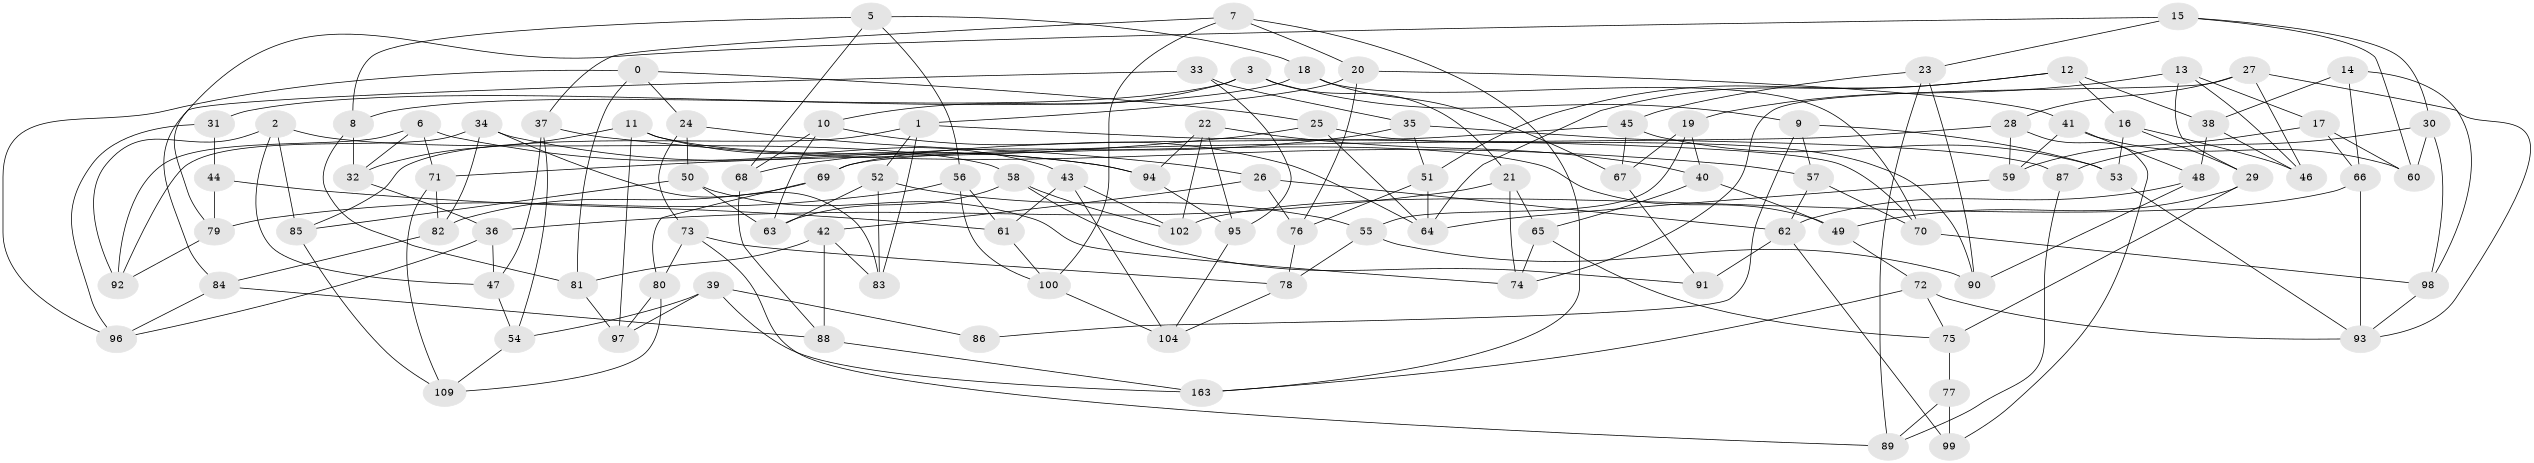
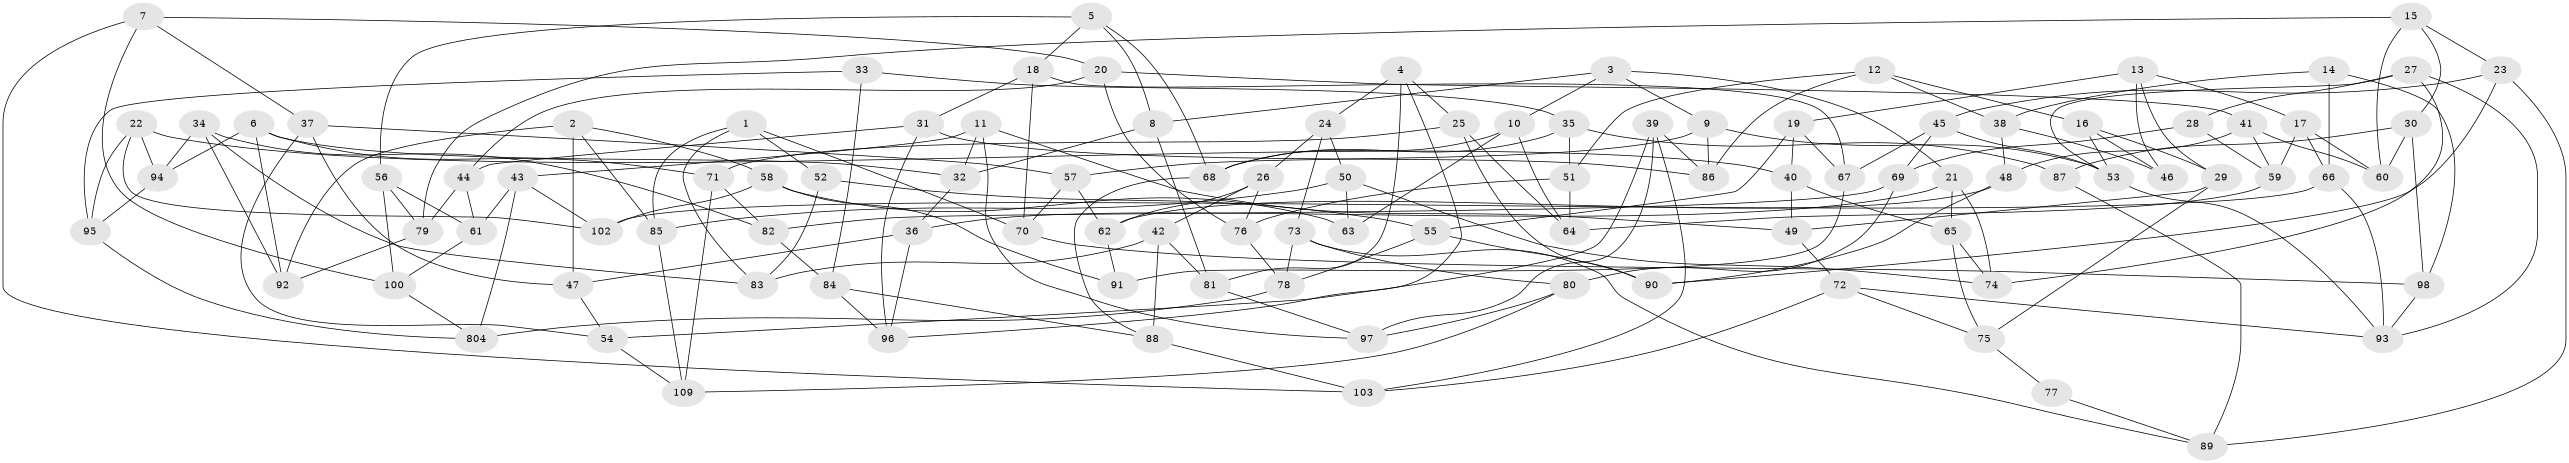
node "0": label "0" -> "4"
edge "12" -- "64": now "12" -- "86"
edge "20" -- "1": now "20" -- "44"
edge "27" -- "46": now "27" -- "53"
edge "31" -- "86": added
edge "52" -- "63": removed
node "104": label "104" -> "804"
node "163": label "163" -> "103"
node "99": removed
